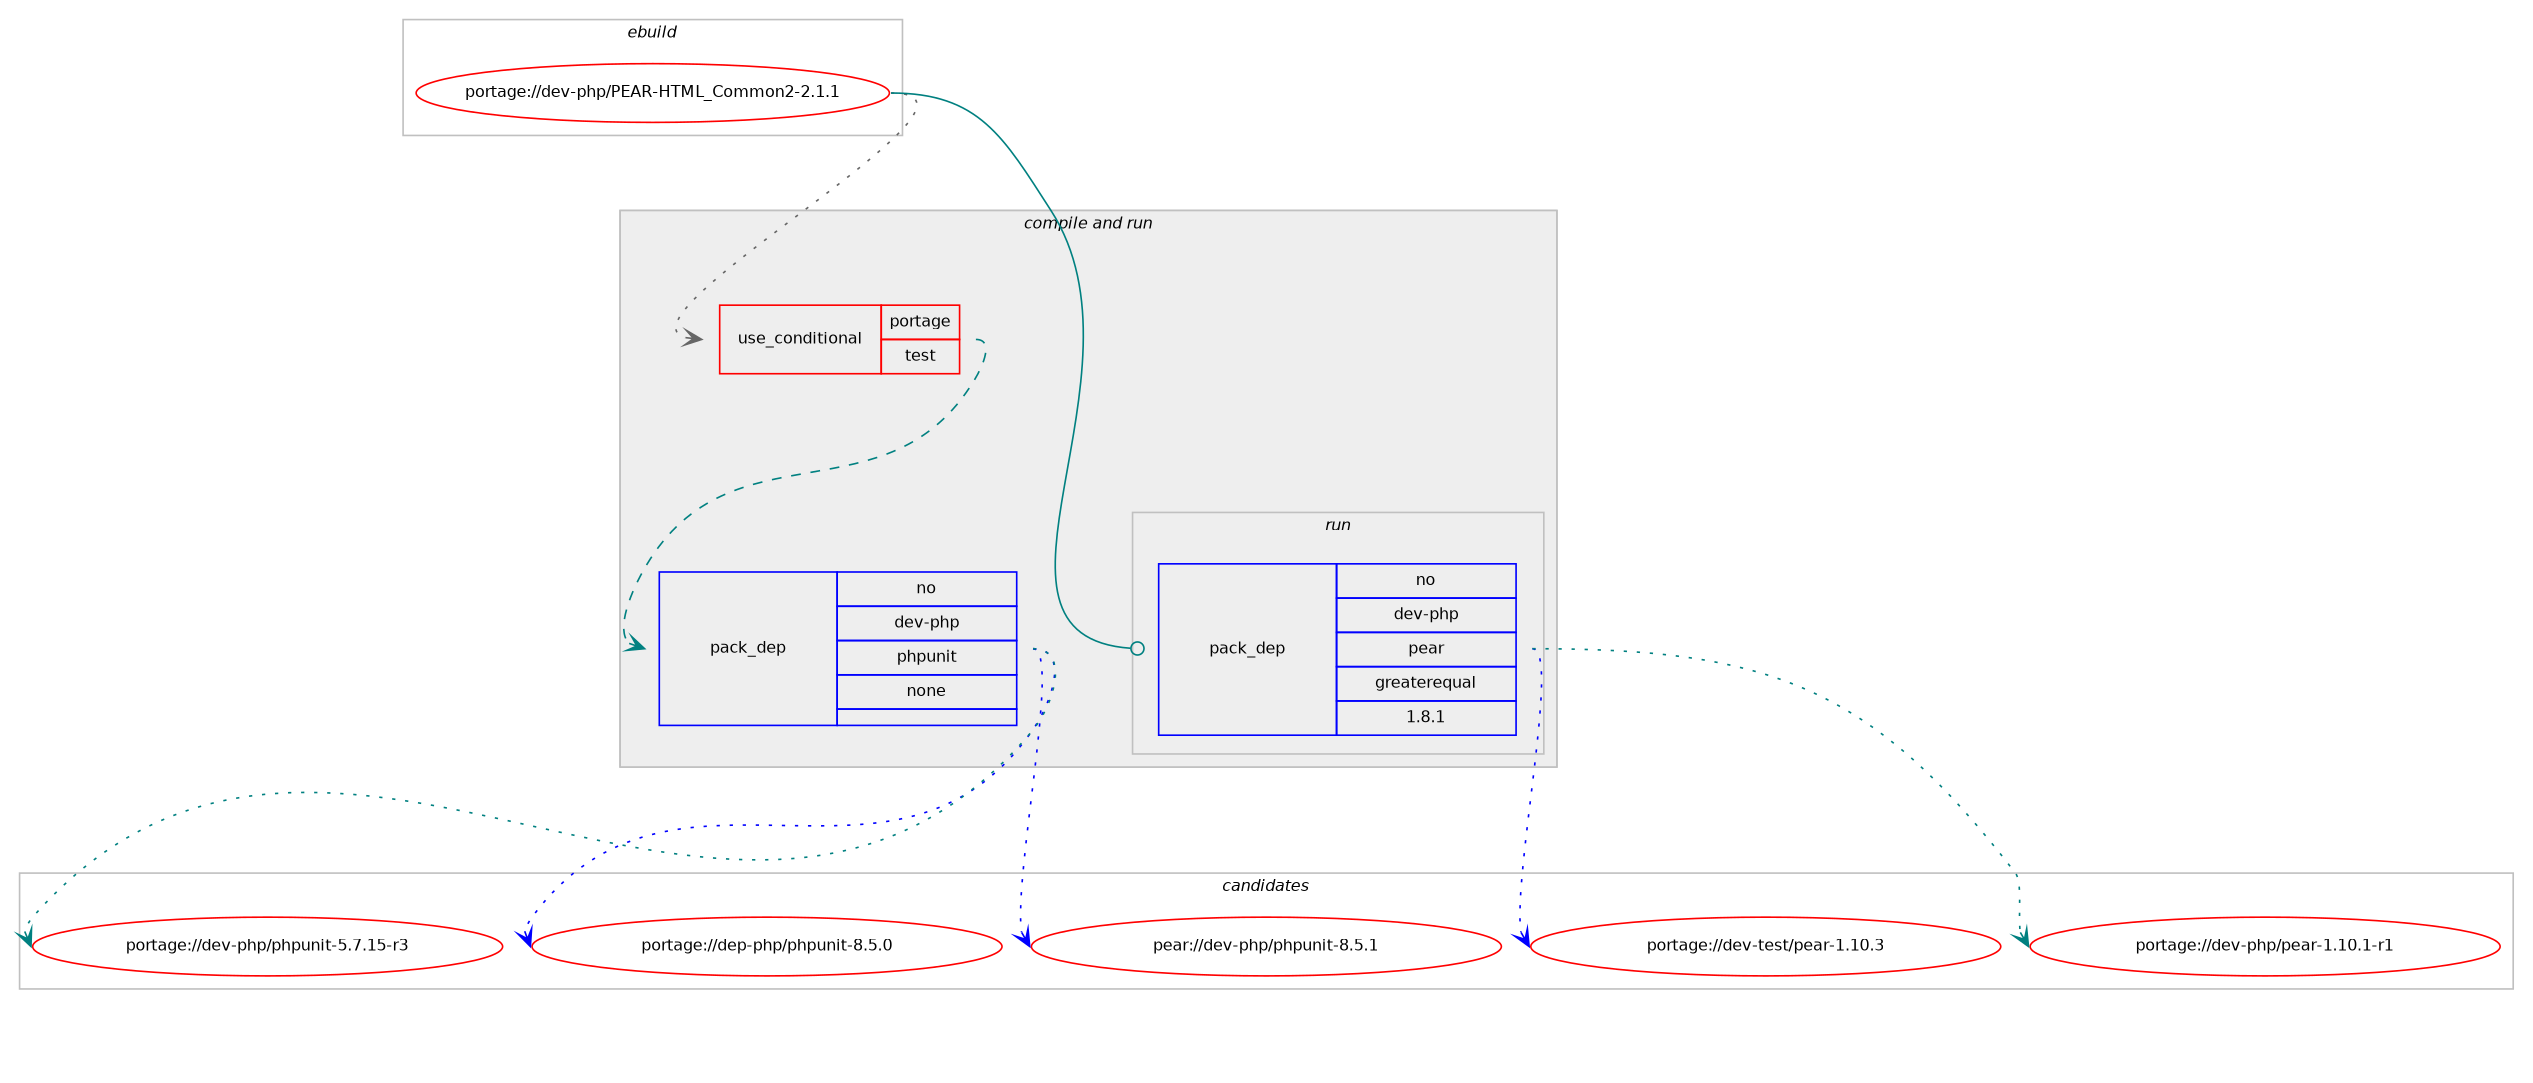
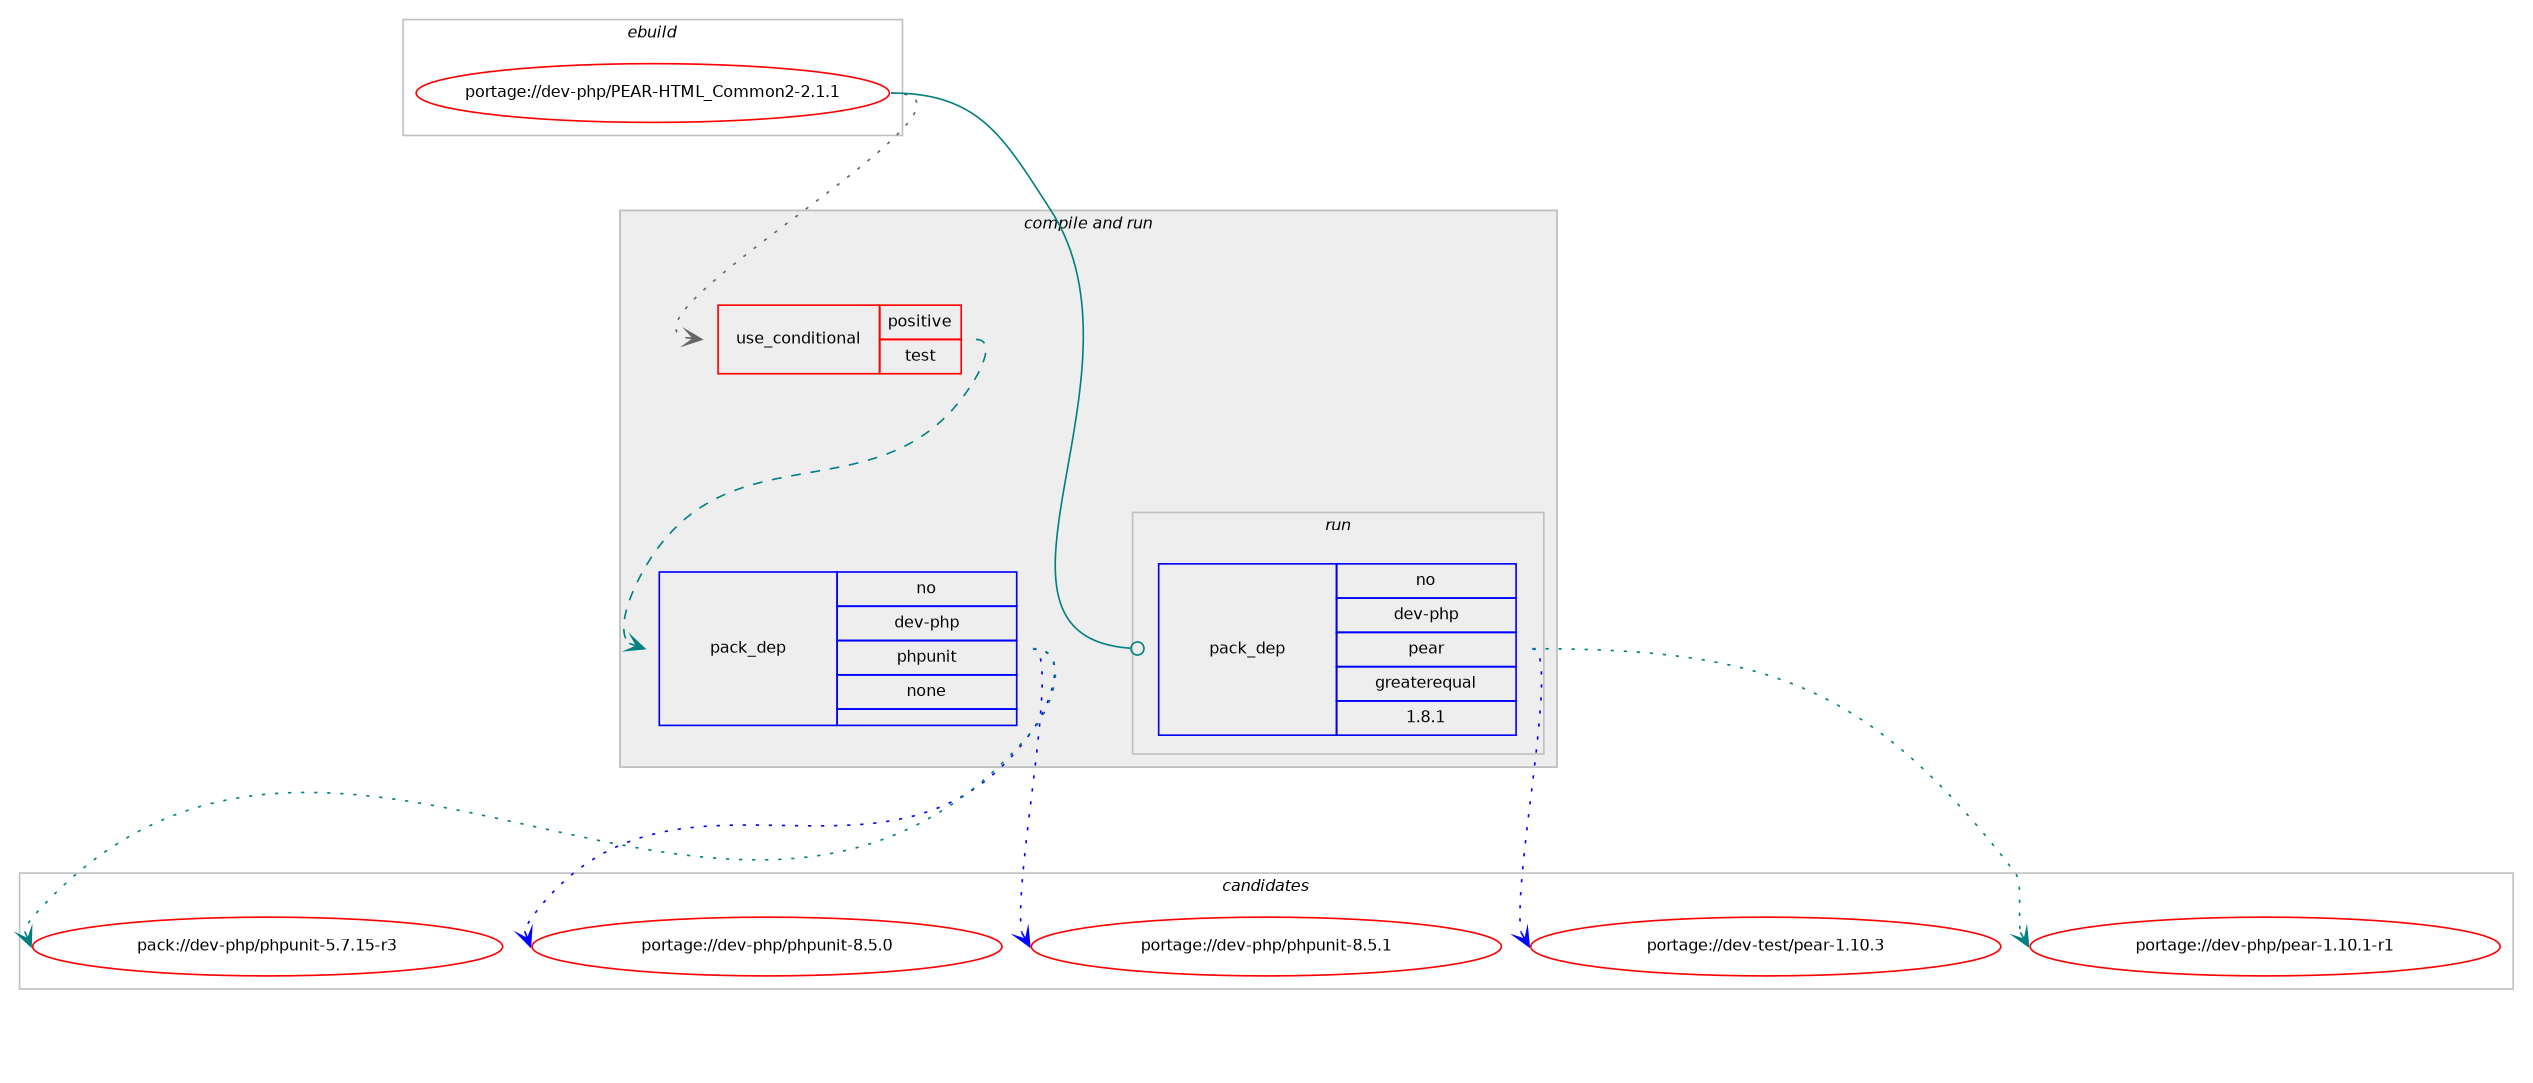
node "use_conditional": text "portage" -> "positive"
node "portage://dev-php/phpunit-5.7.15-r3": label "portage://dev-php/phpunit-5.7.15-r3" -> "pack://dev-php/phpunit-5.7.15-r3"
node "portage://dep-php/phpunit-8.5.0": label "portage://dep-php/phpunit-8.5.0" -> "portage://dev-php/phpunit-8.5.0"
node "pear://dev-php/phpunit-8.5.1": label "pear://dev-php/phpunit-8.5.1" -> "portage://dev-php/phpunit-8.5.1"
